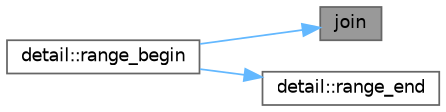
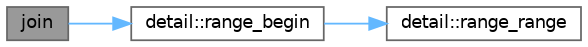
edge "detail::range_begin" -> "join": reversed
node "detail::range_end": label "detail::range_end" -> "detail::range_range"
